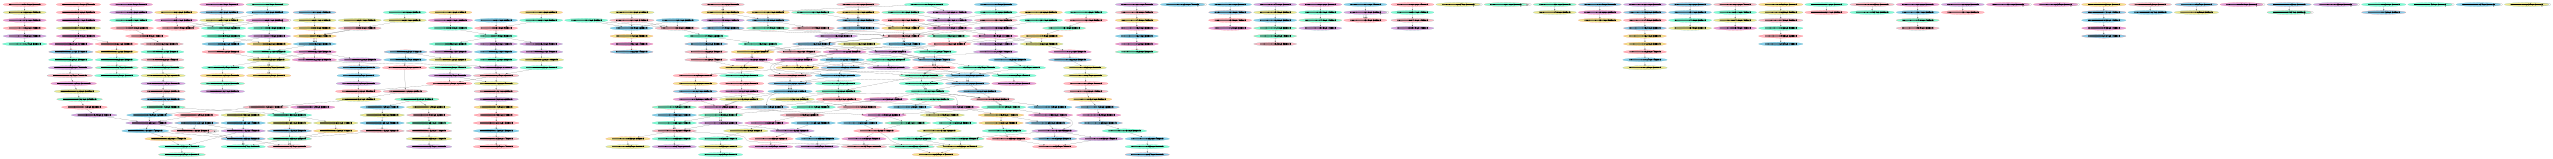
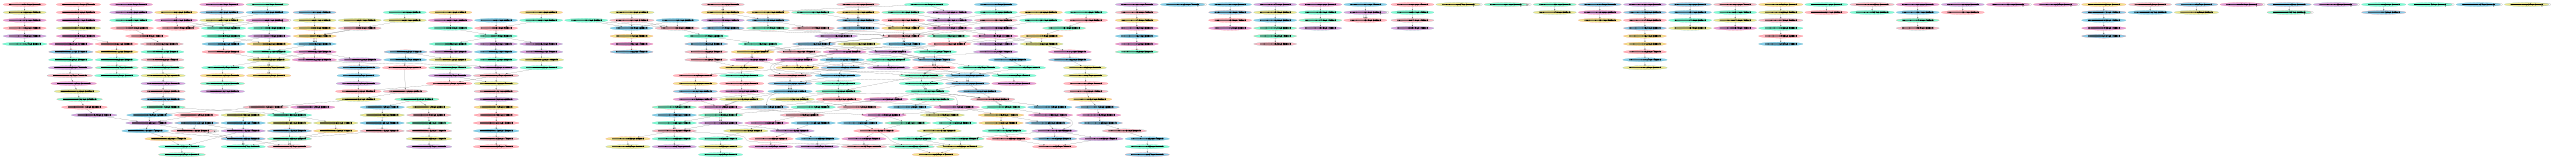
node "111011111101111_17-31_COV:3_LEN:15": fillcolor aquamarine -> lightpink
